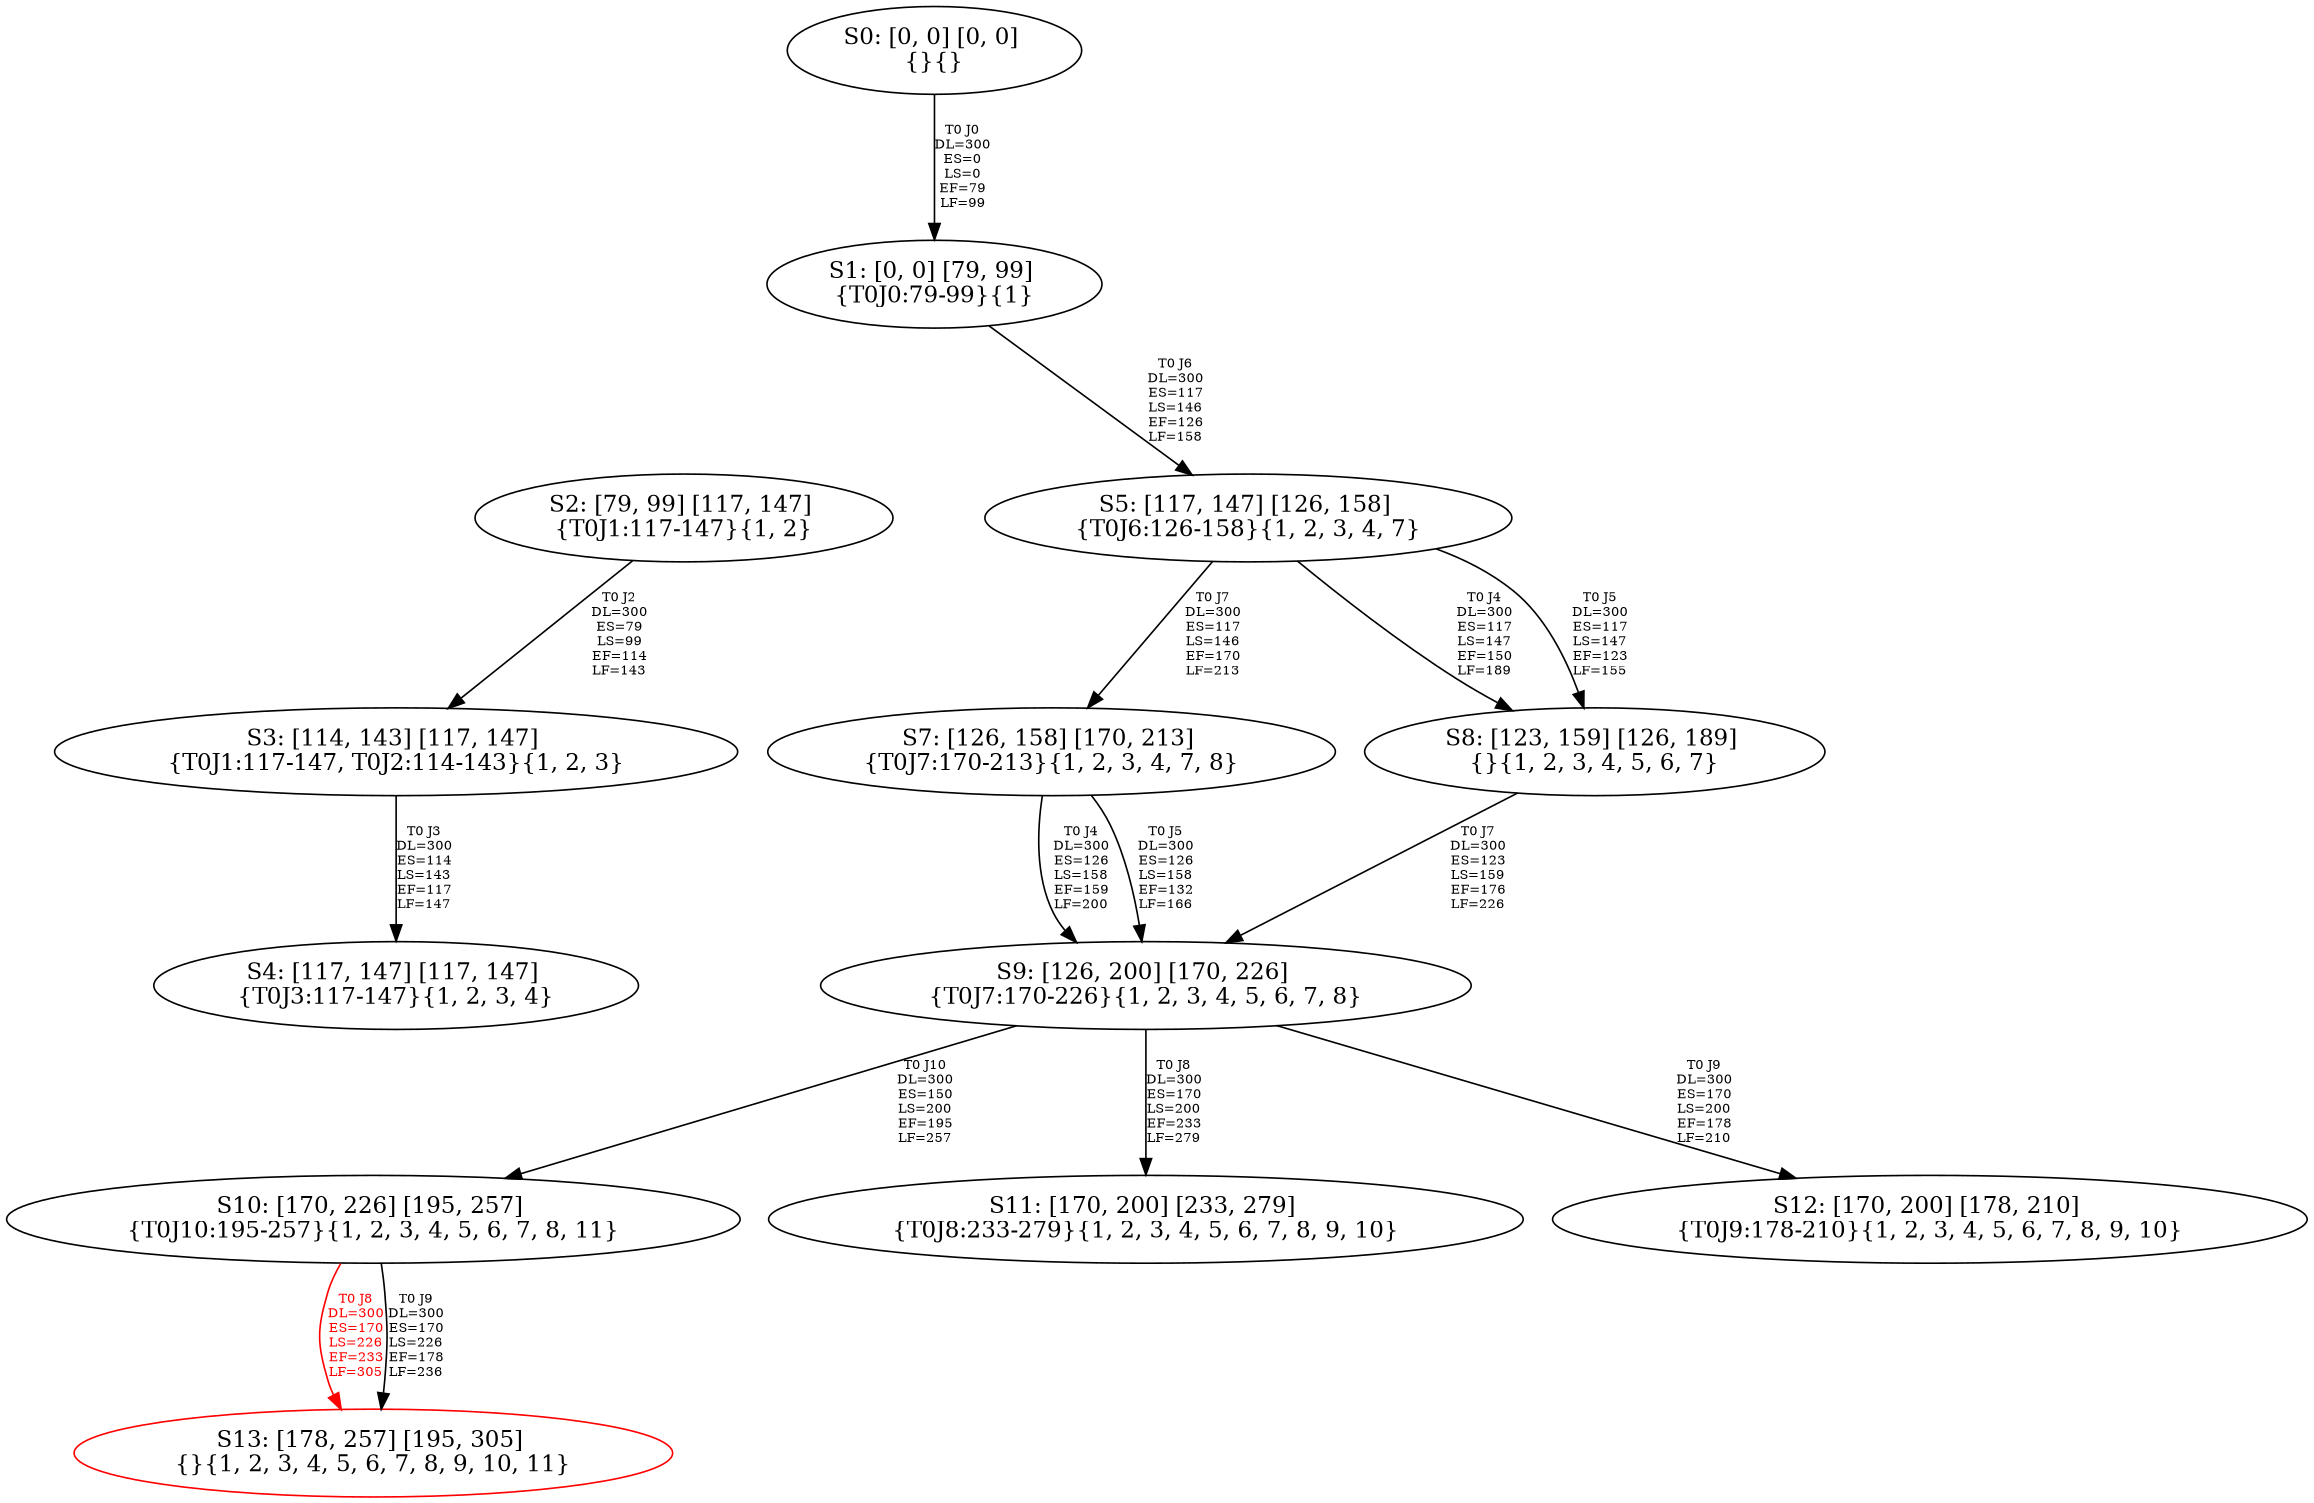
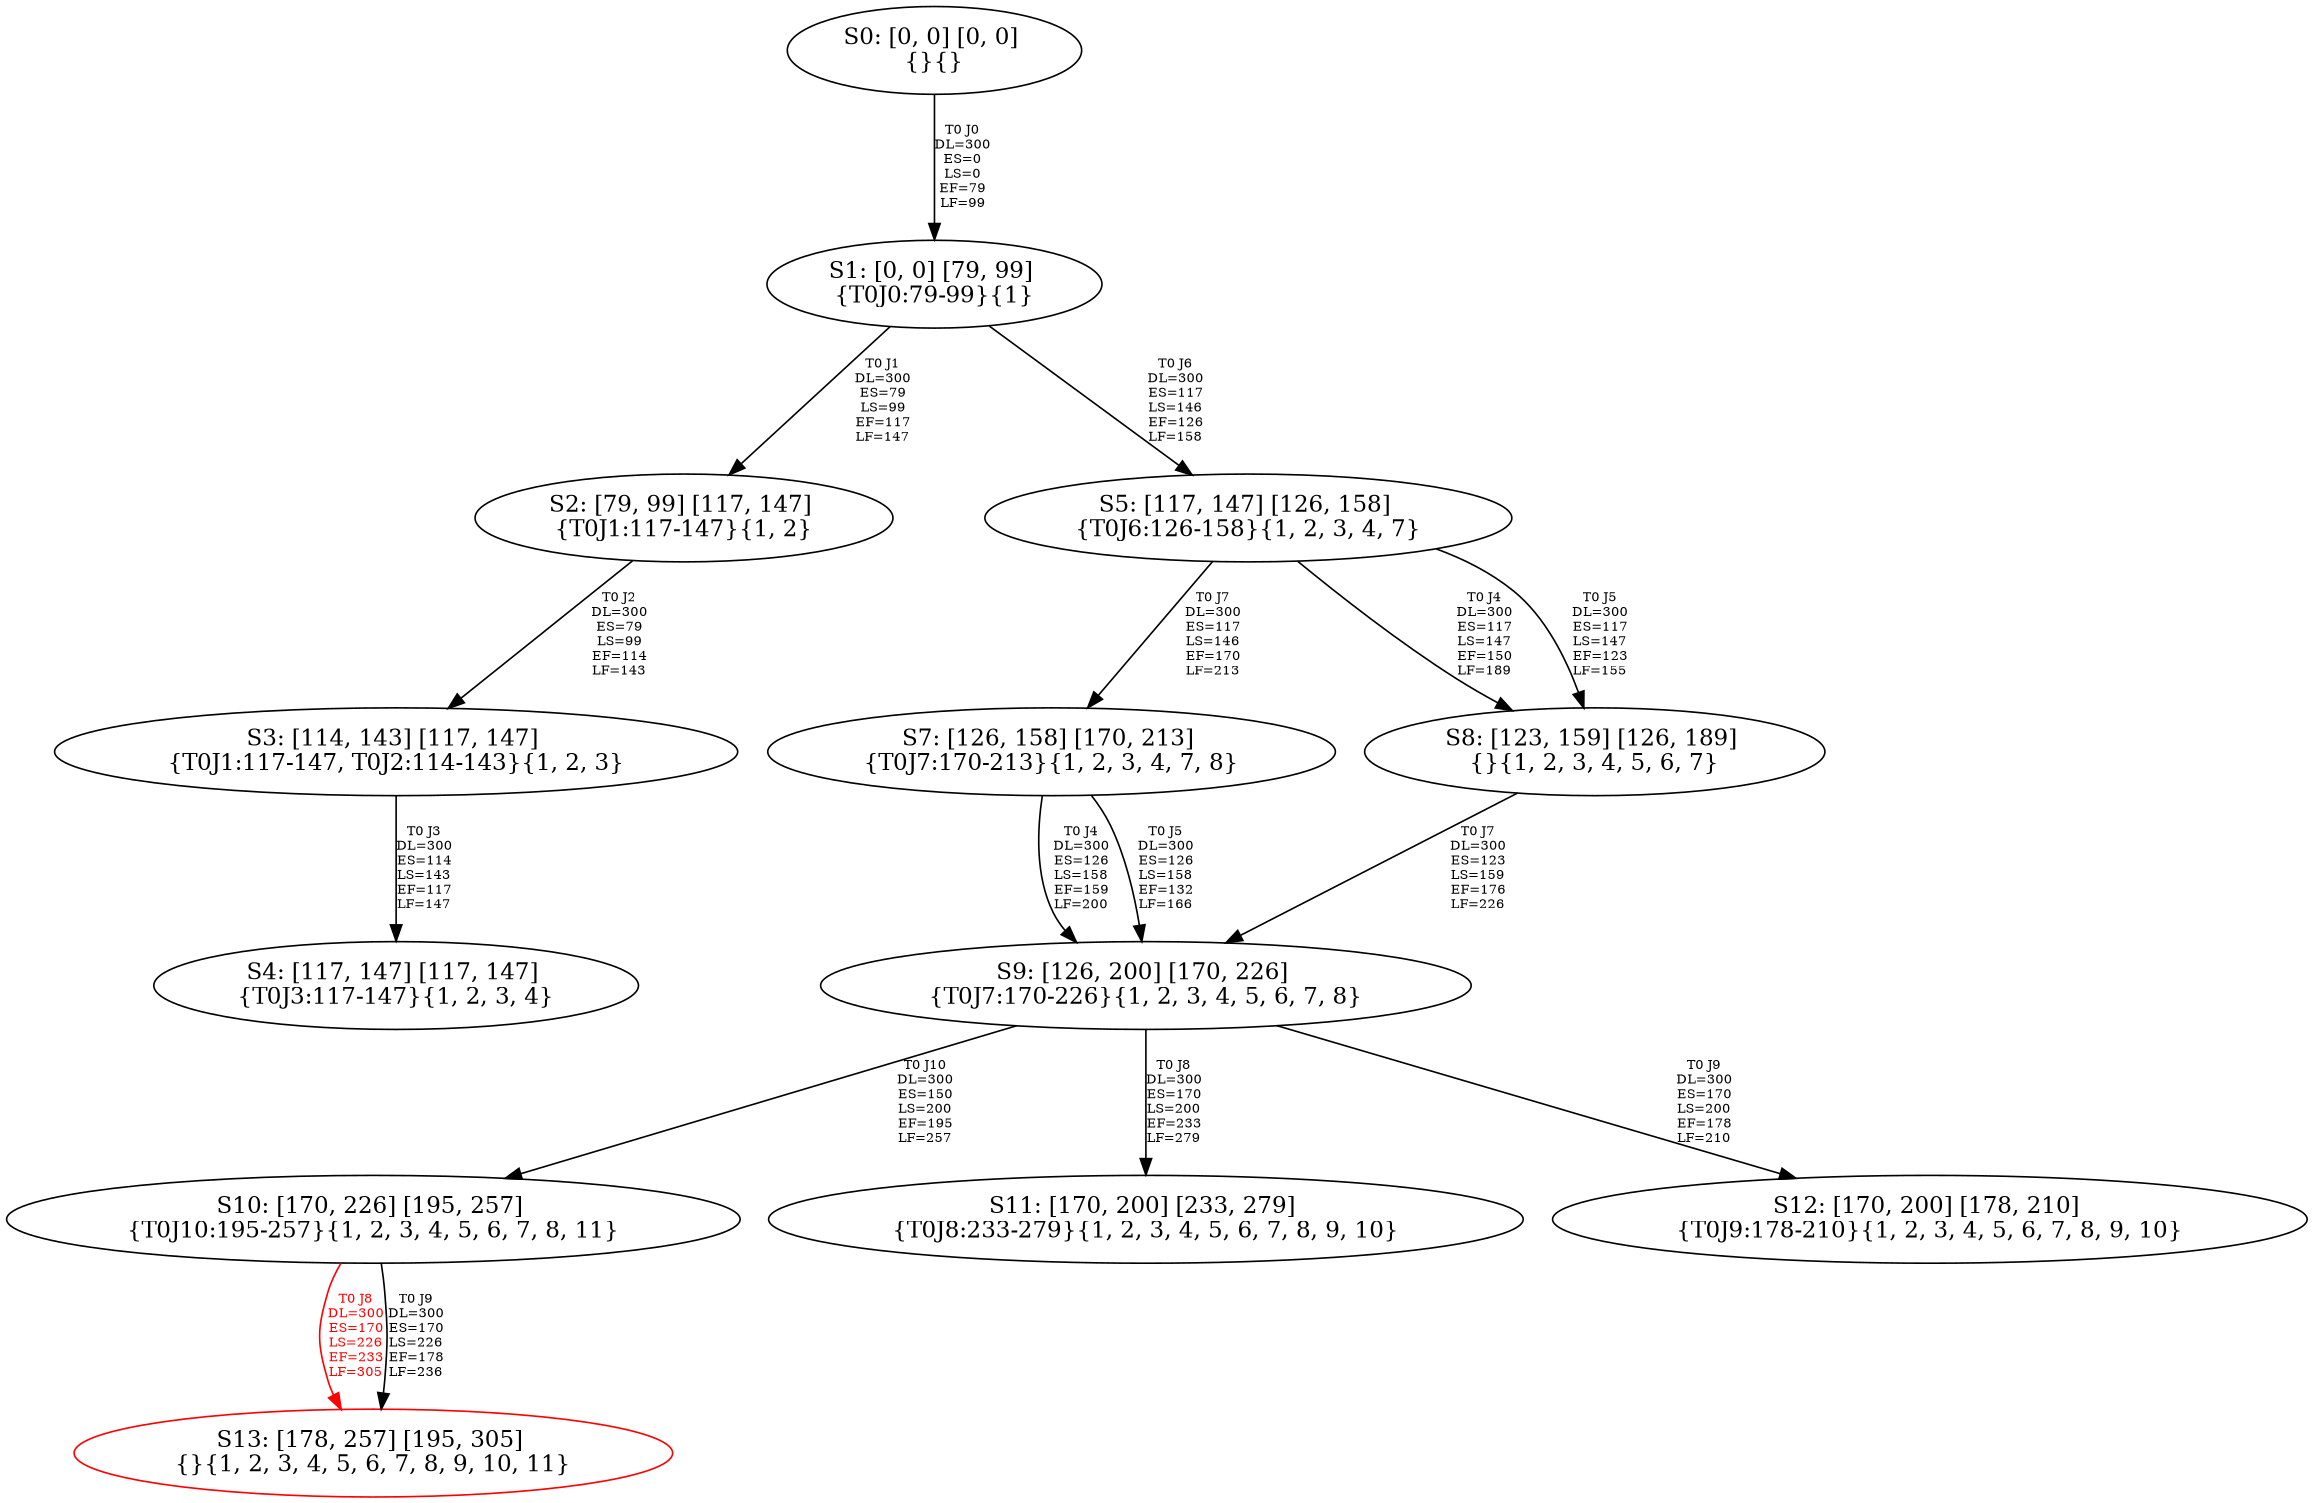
edge "S1: [0, 0] [79, 99] {T0J0:79-99}{1}" -> "S2: [79, 99] [117, 147] {T0J1:117-147}{1, 2}": added, label "T0 J1 DL=300 ES=79 LS=99 EF=117 LF=147"
